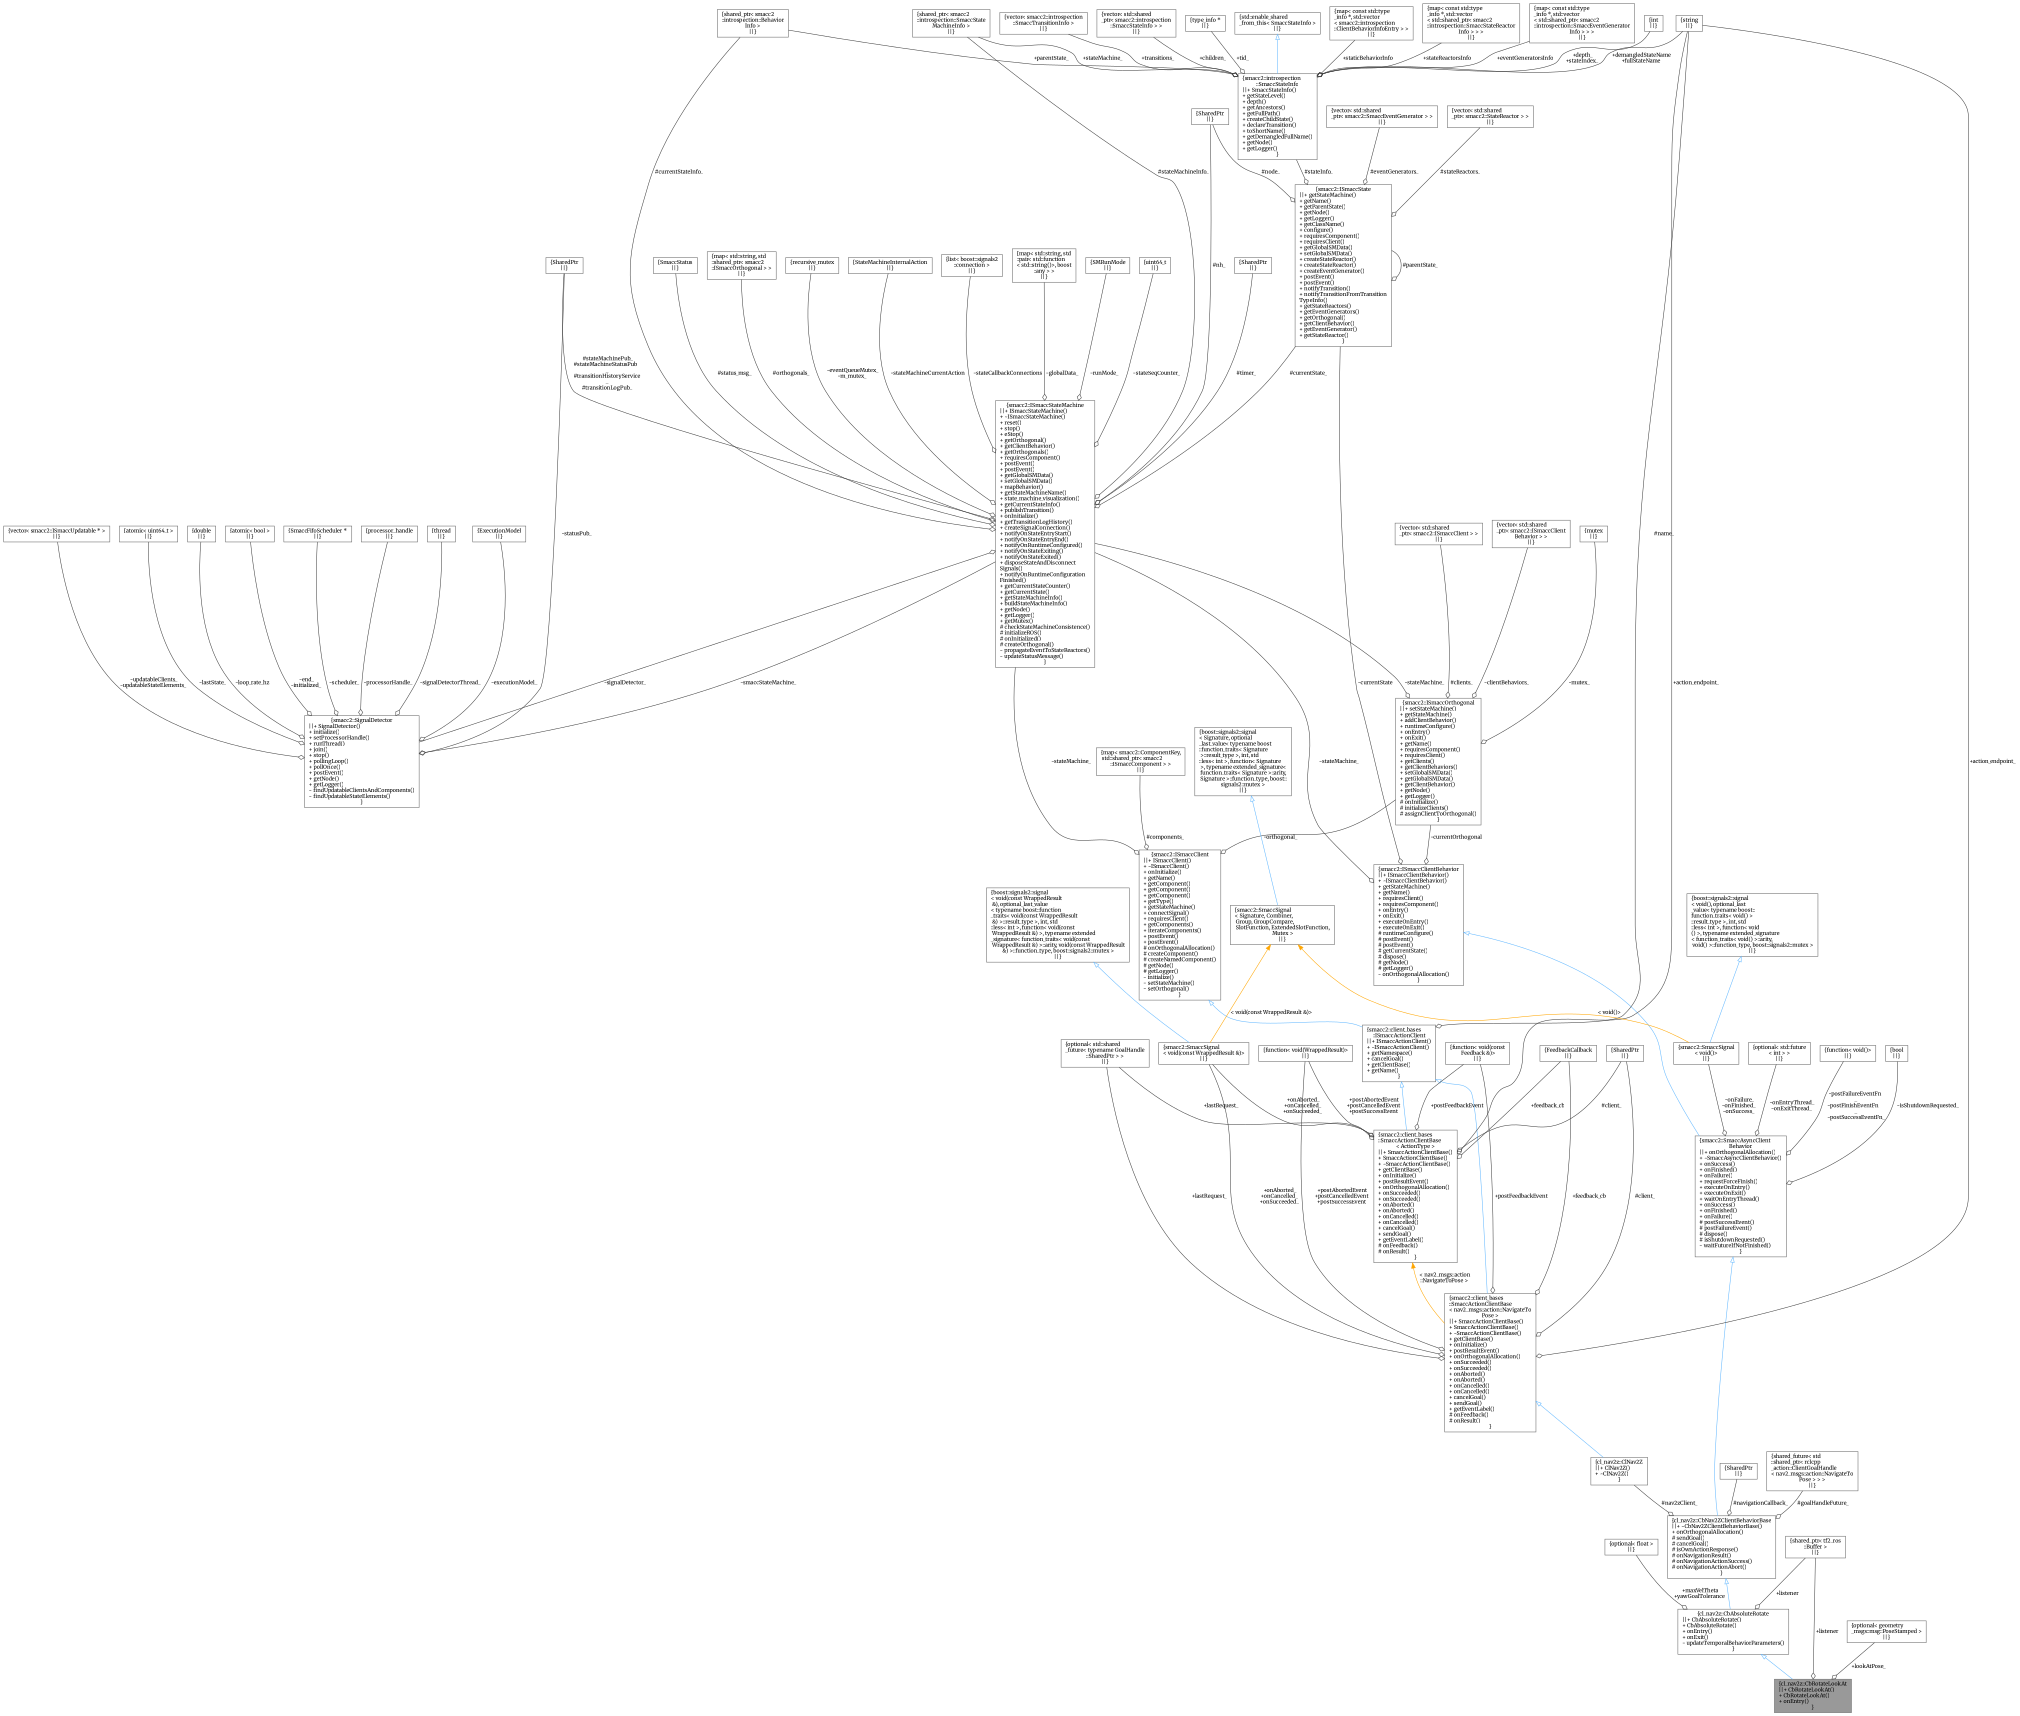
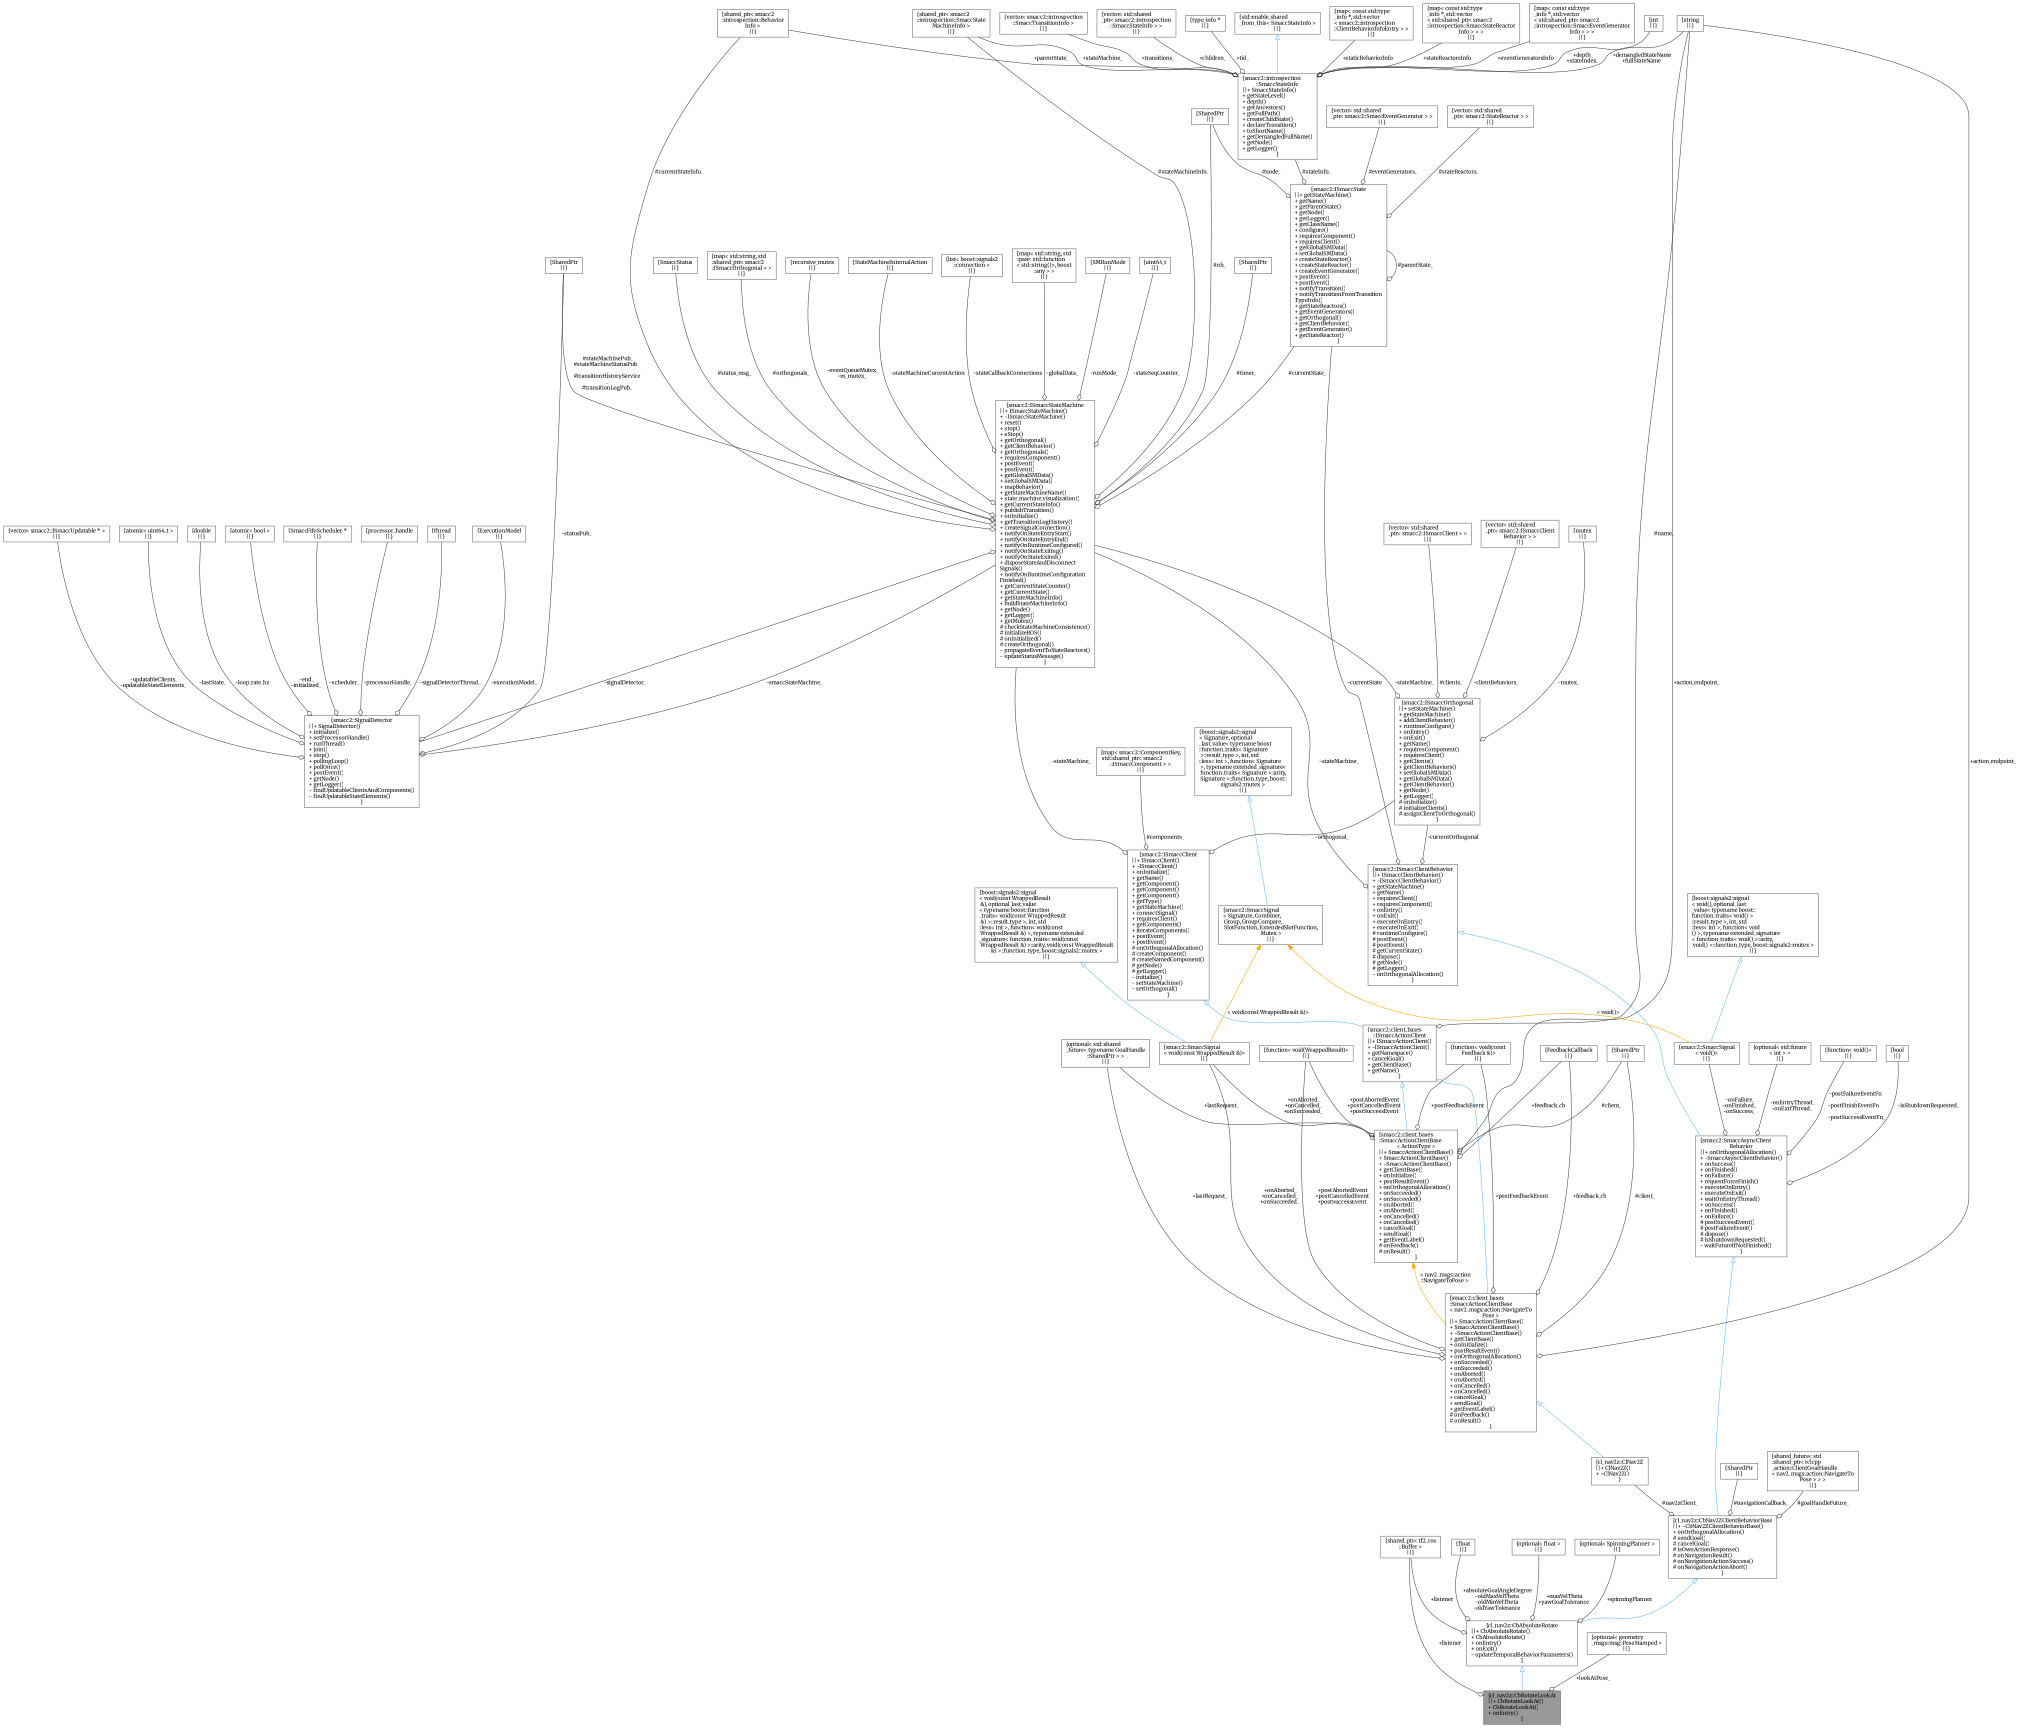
node "{float ||}": added
node "{optional< SpinningPlanner > ||}": added
